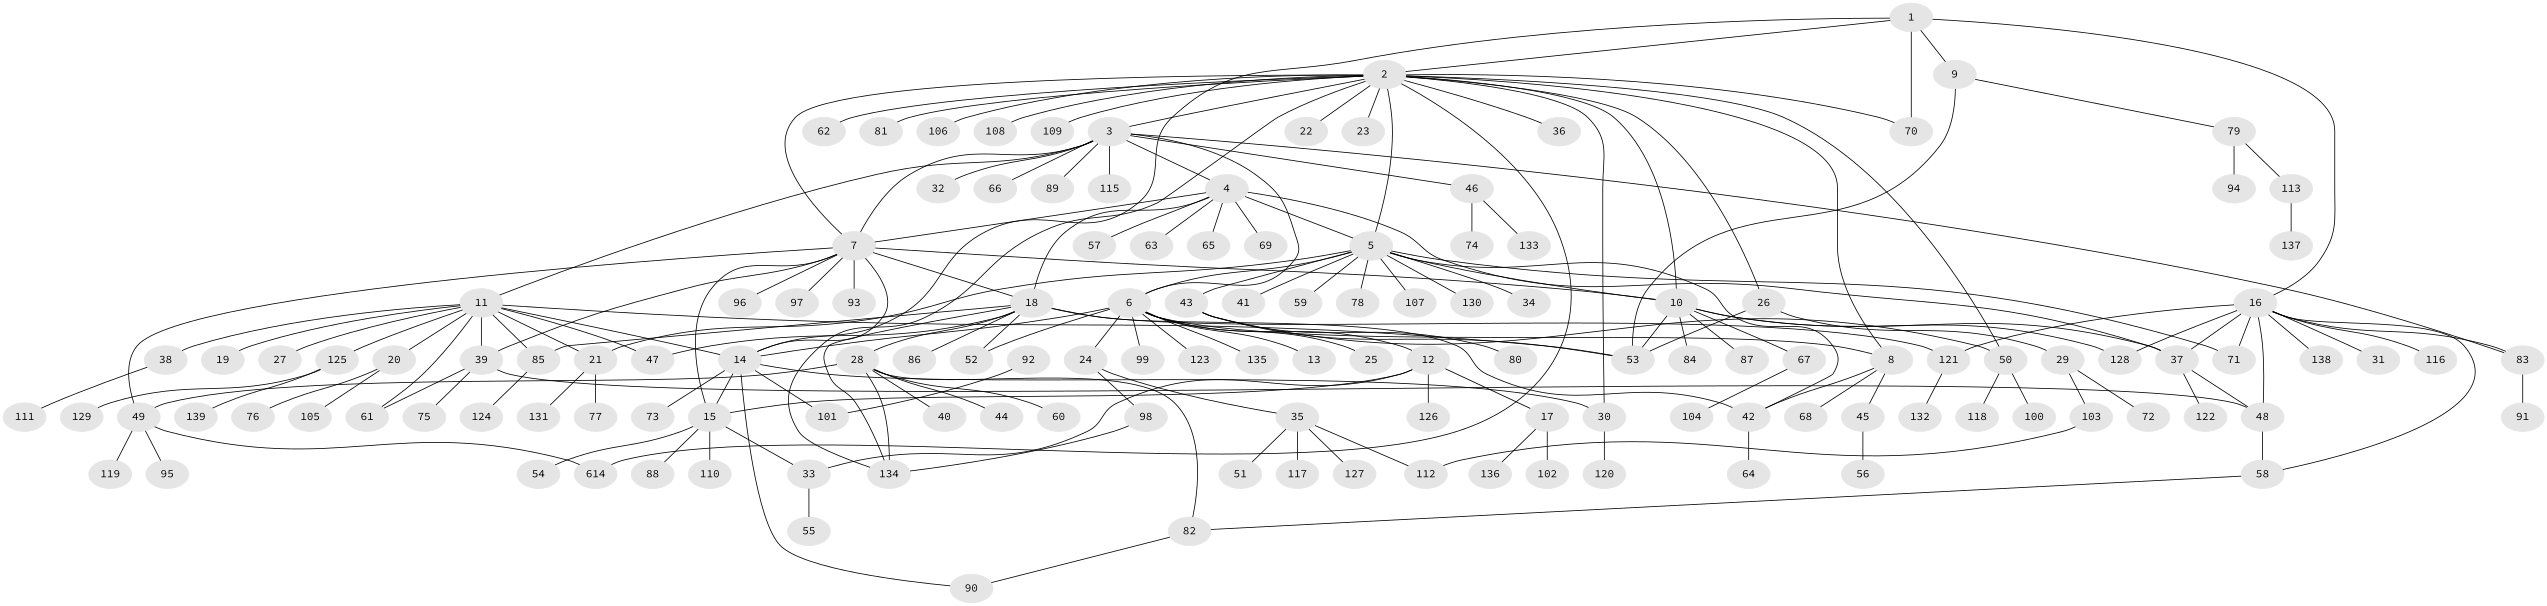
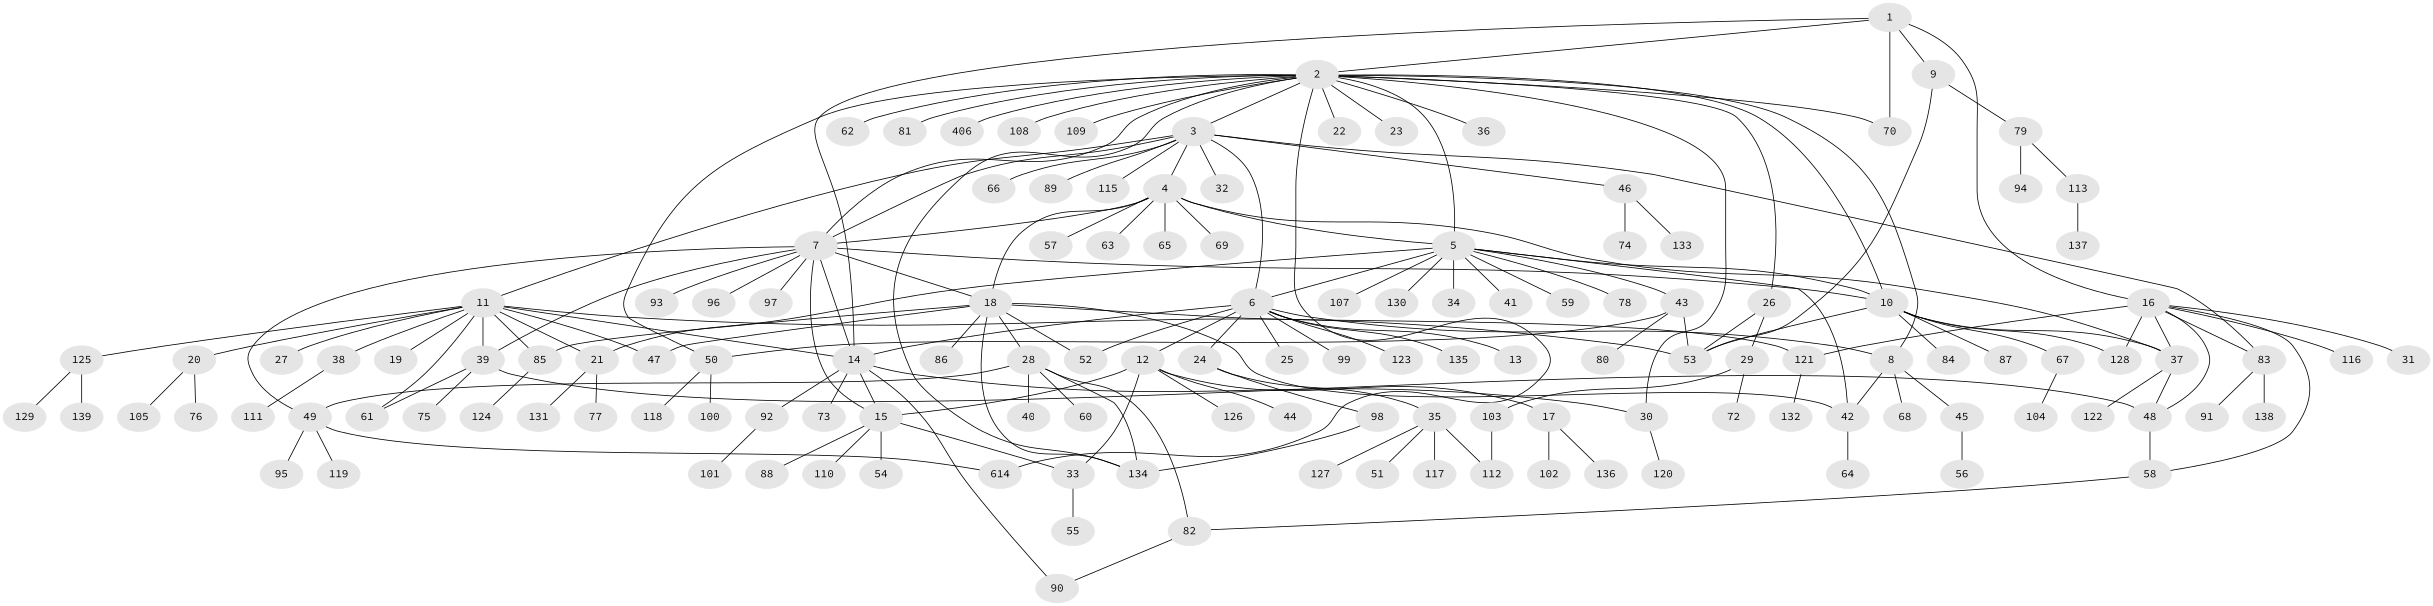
node "106": label "106" -> "406"
edge "16" -- "138": now "83" -- "138"
node "71": removed
edge "14" -- "101": now "14" -- "92"
edge "28" -- "44": now "12" -- "44"
